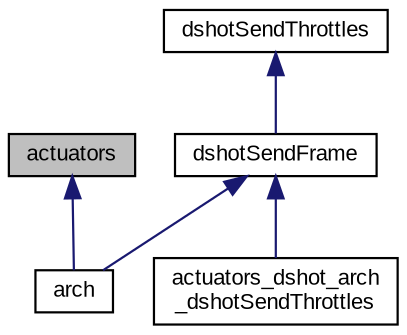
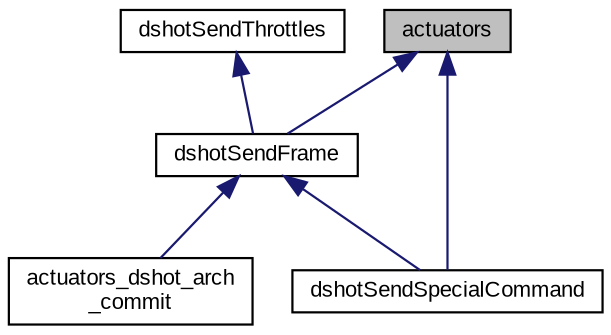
edge "dshotSendFrame" -> "actuators": added
node "arch": label "arch" -> "dshotSendSpecialCommand"
node "actuators_dshot_arch _dshotSendThrottles": label "actuators_dshot_arch _dshotSendThrottles" -> "actuators_dshot_arch _commit"
